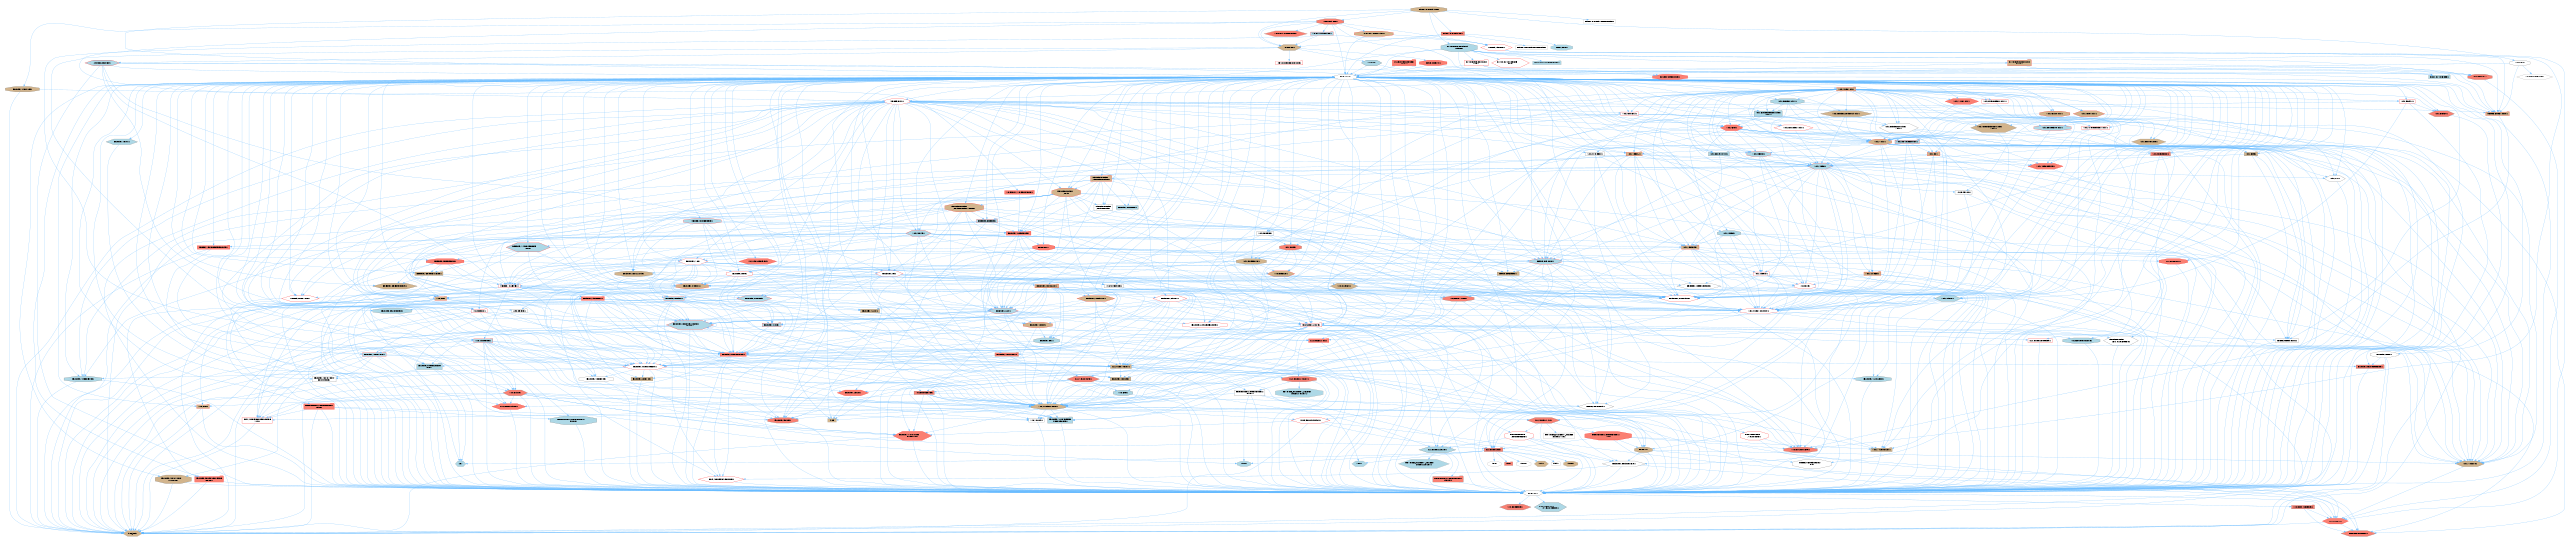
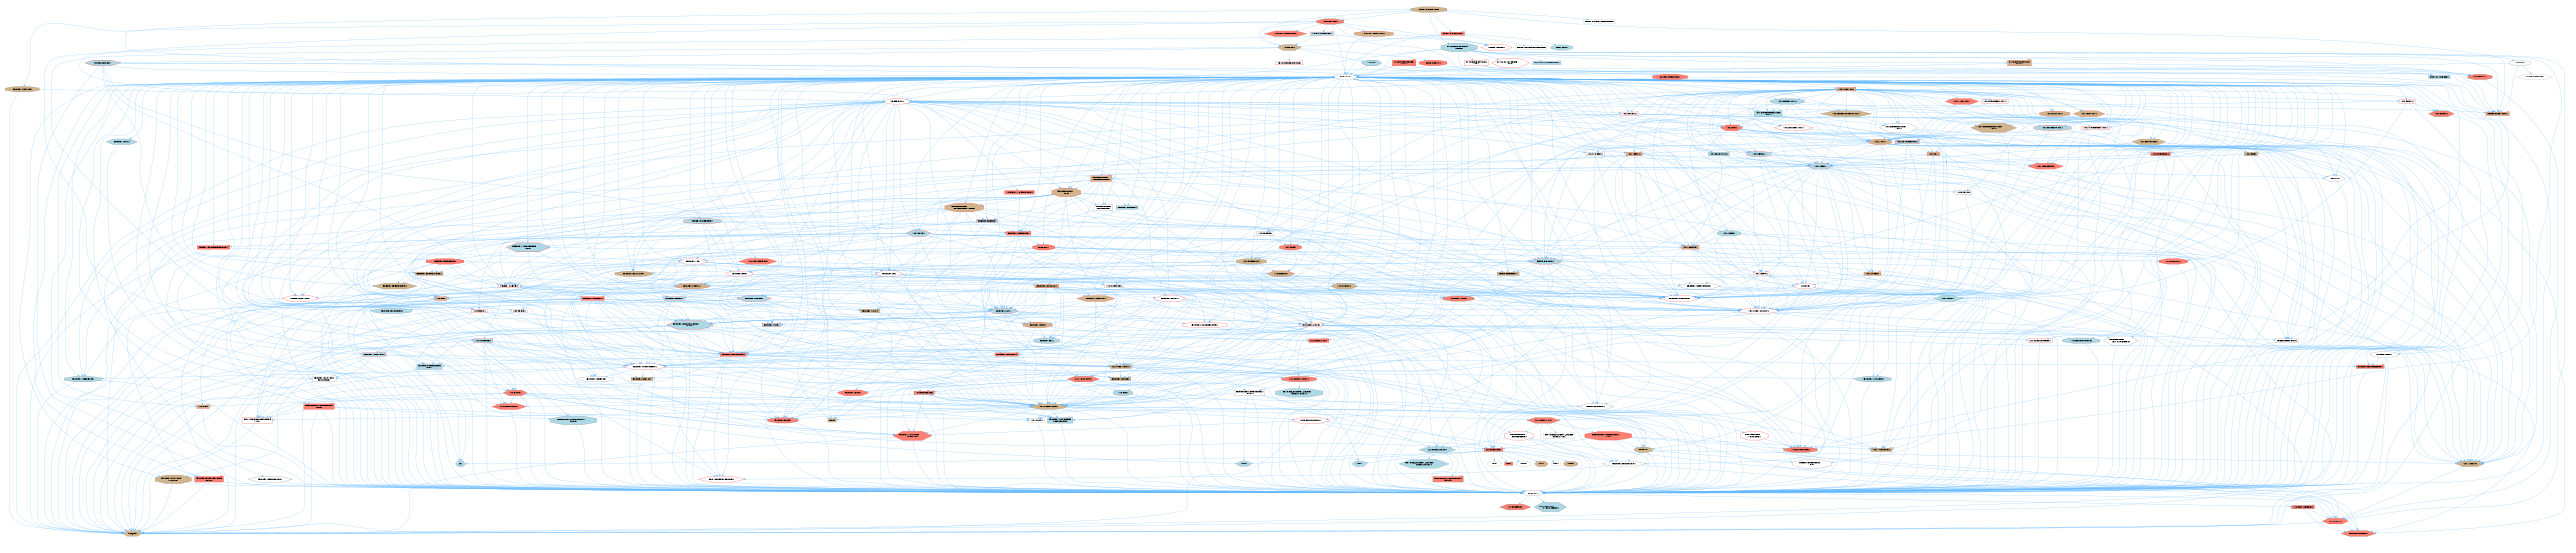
node "type": label "type" -> "atomic"
node "Templates/IntegralConstant.h": added
